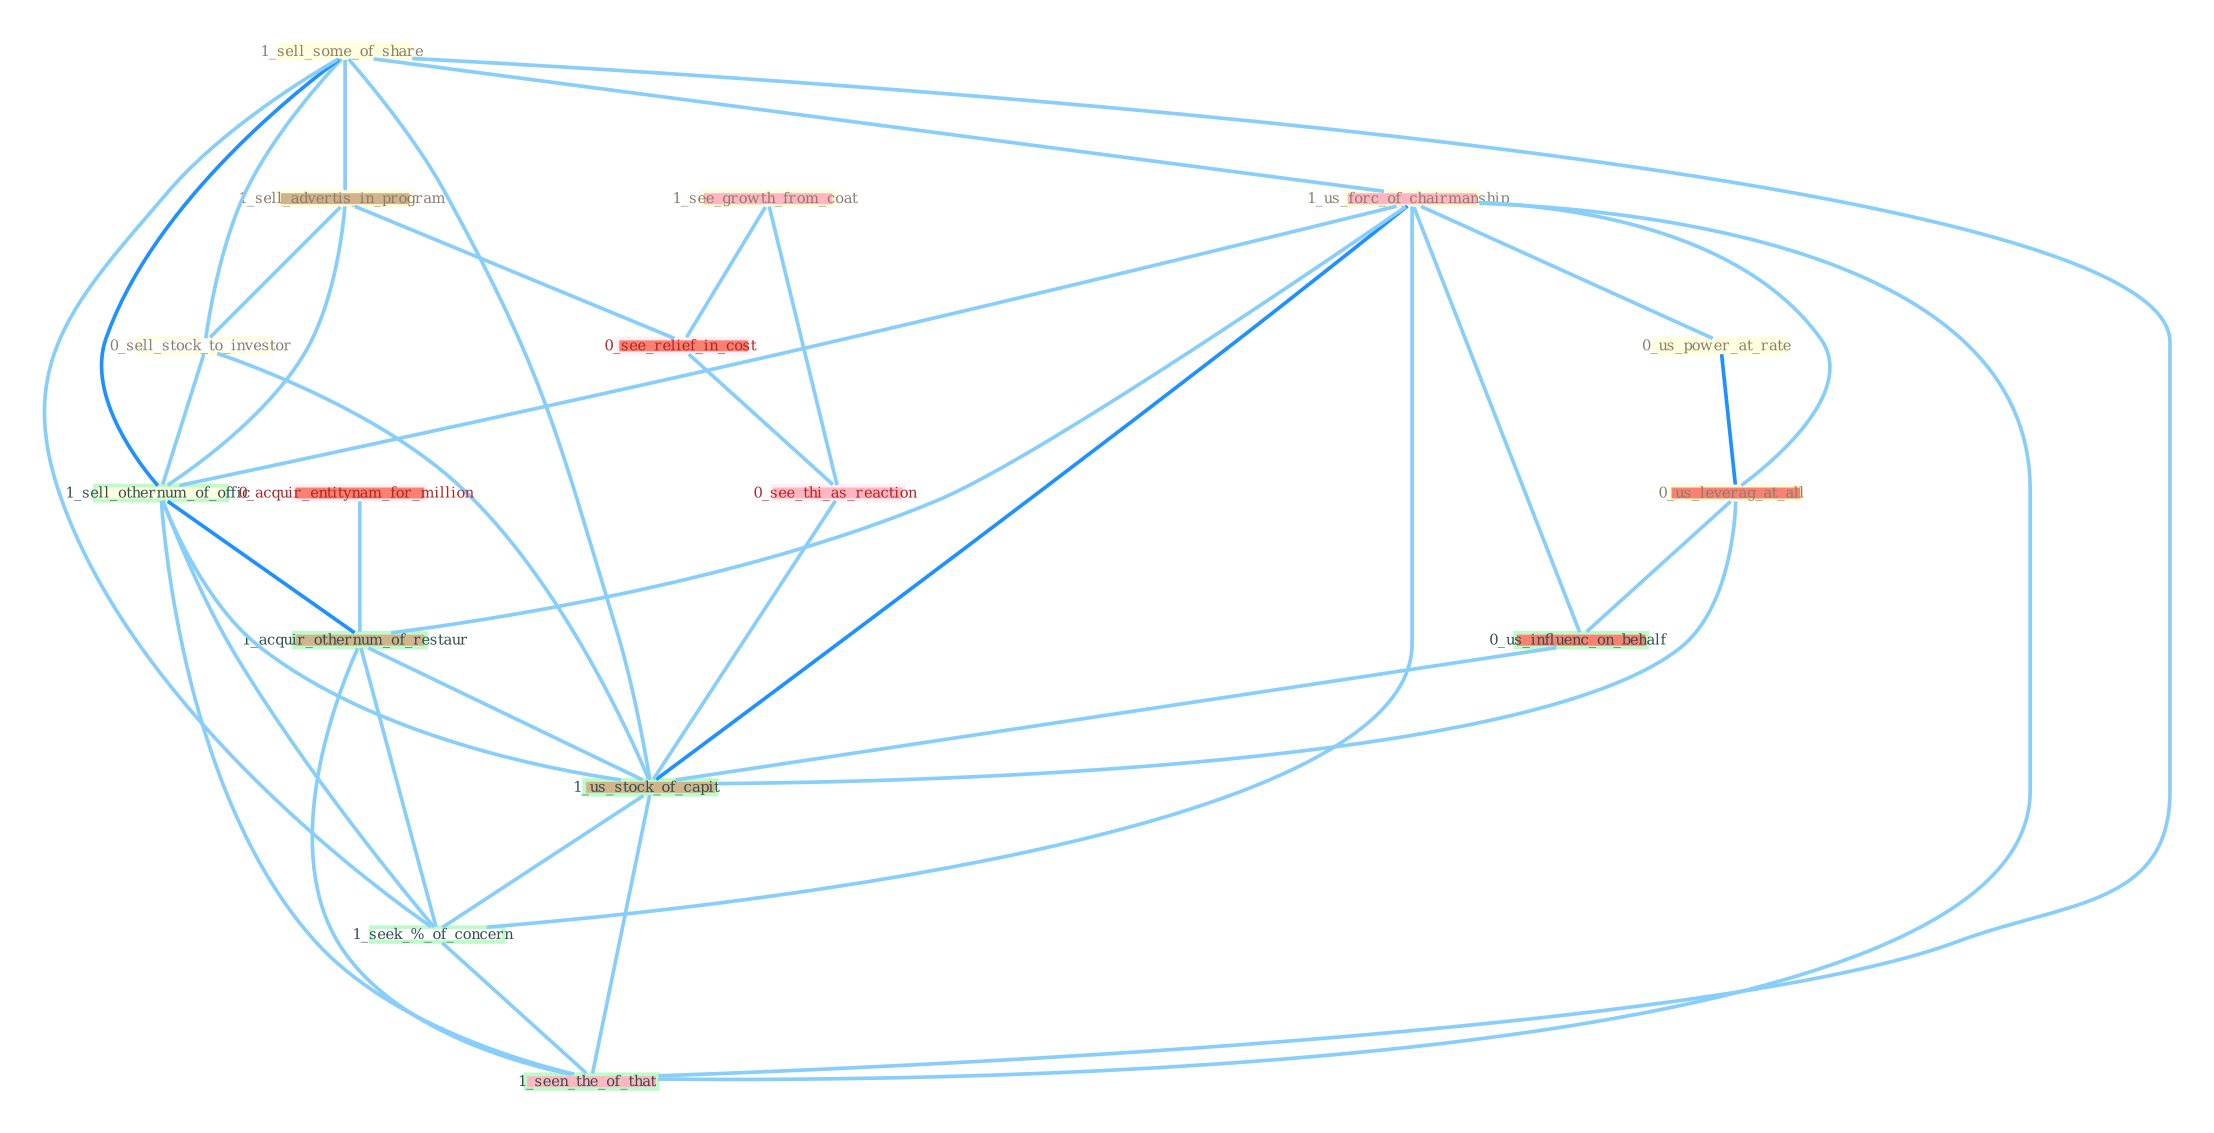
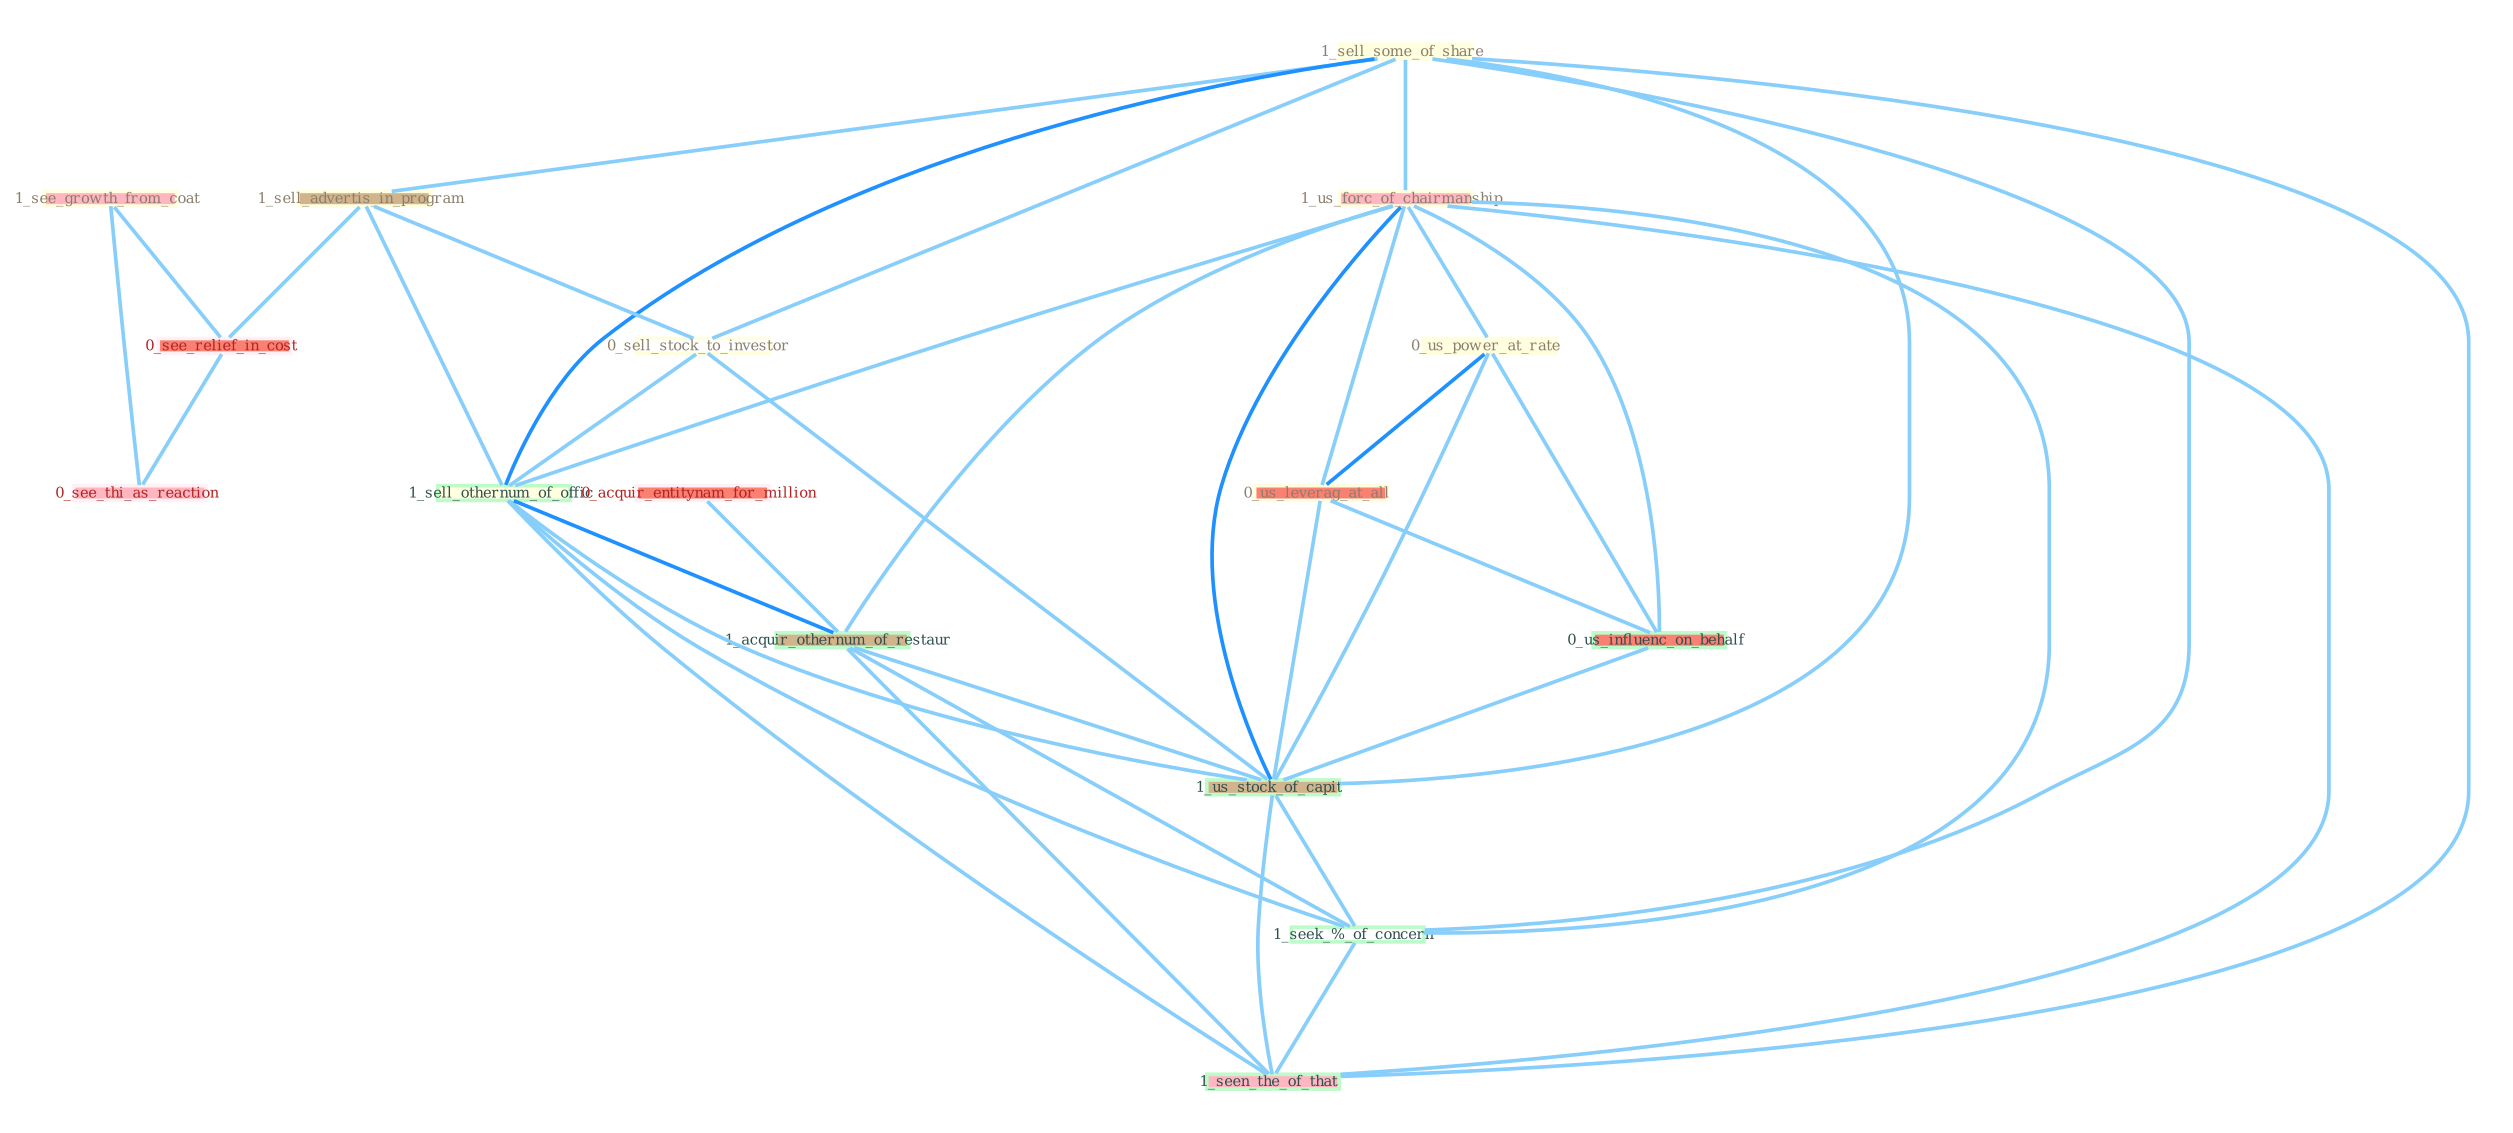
edge "0_us_power_at_rate" -- "0_us_influenc_on_behalf": added
edge "0_see_thi_as_reaction" -- "1_us_stock_of_capit": now "0_us_power_at_rate" -- "1_us_stock_of_capit"
